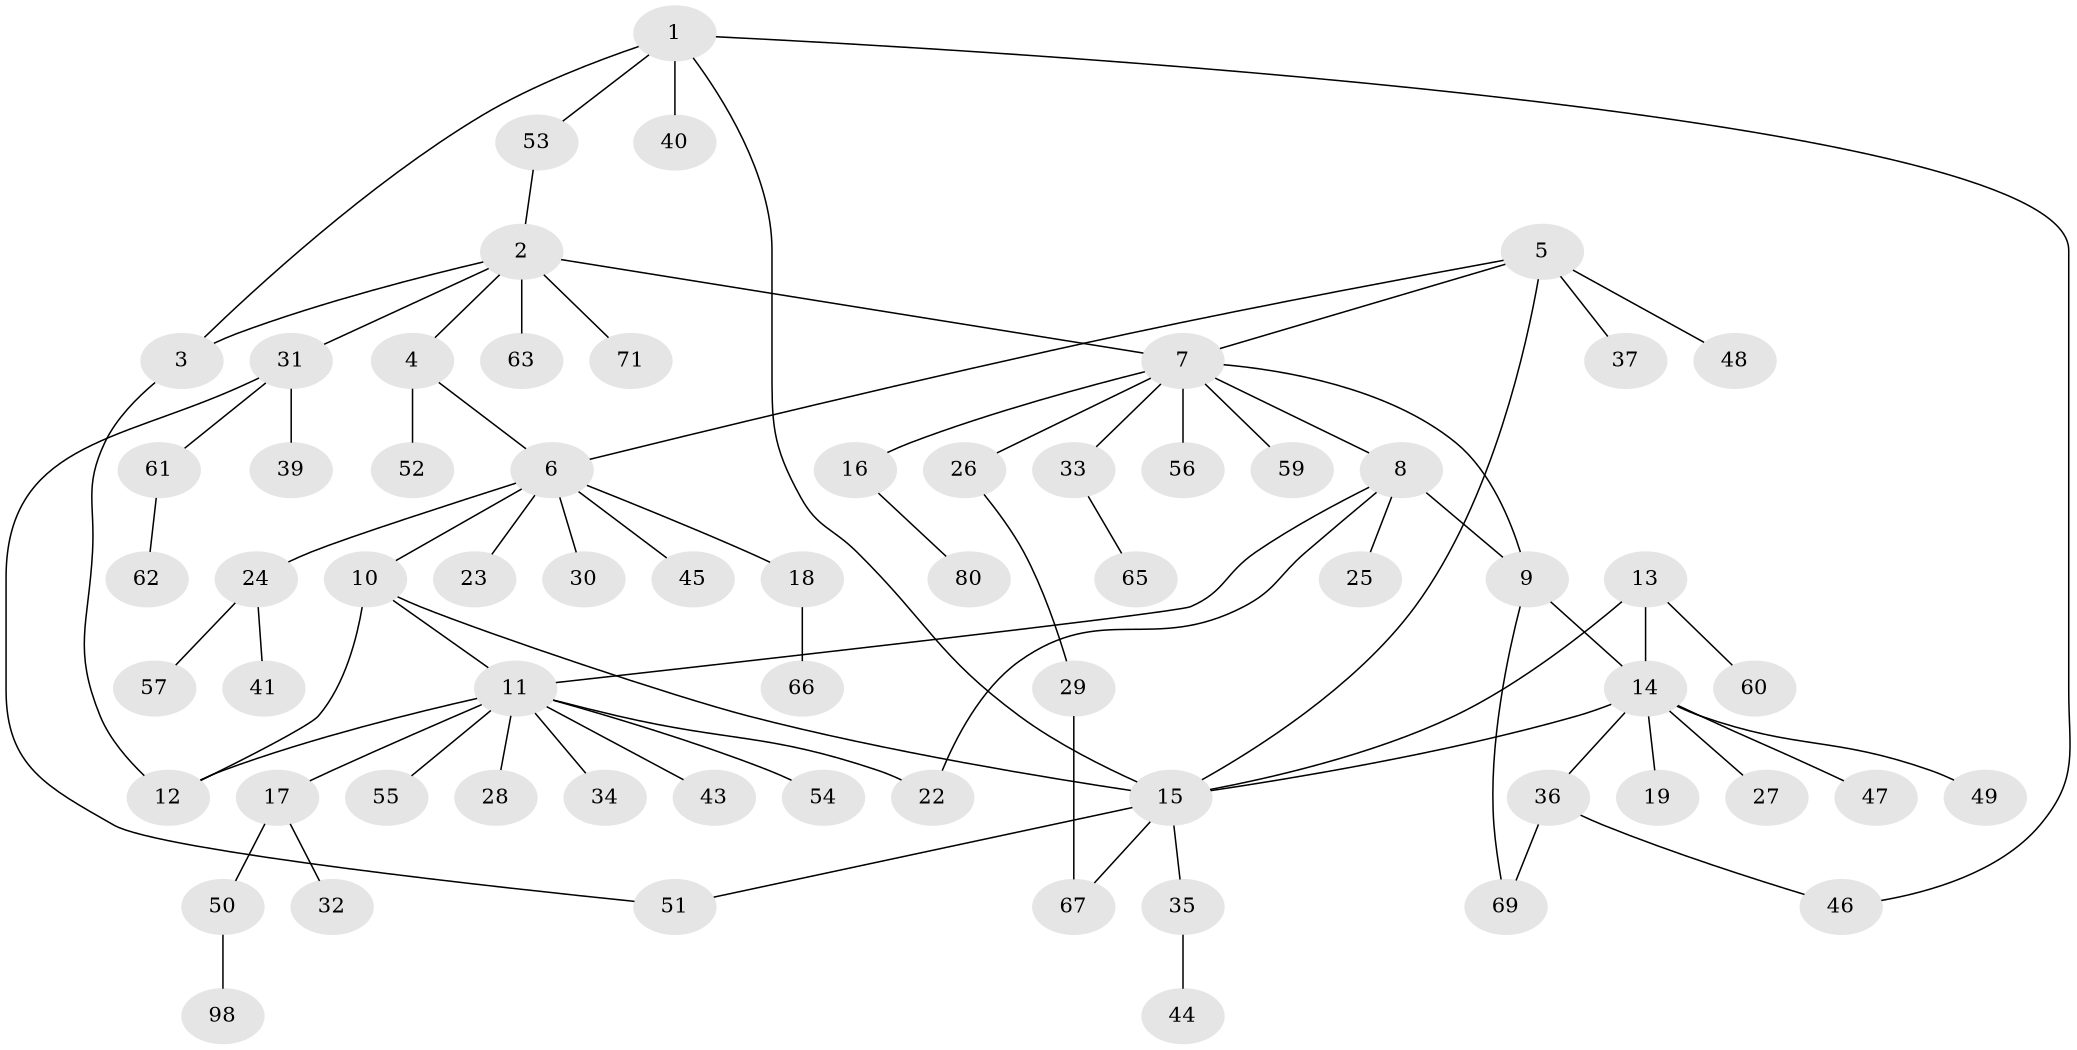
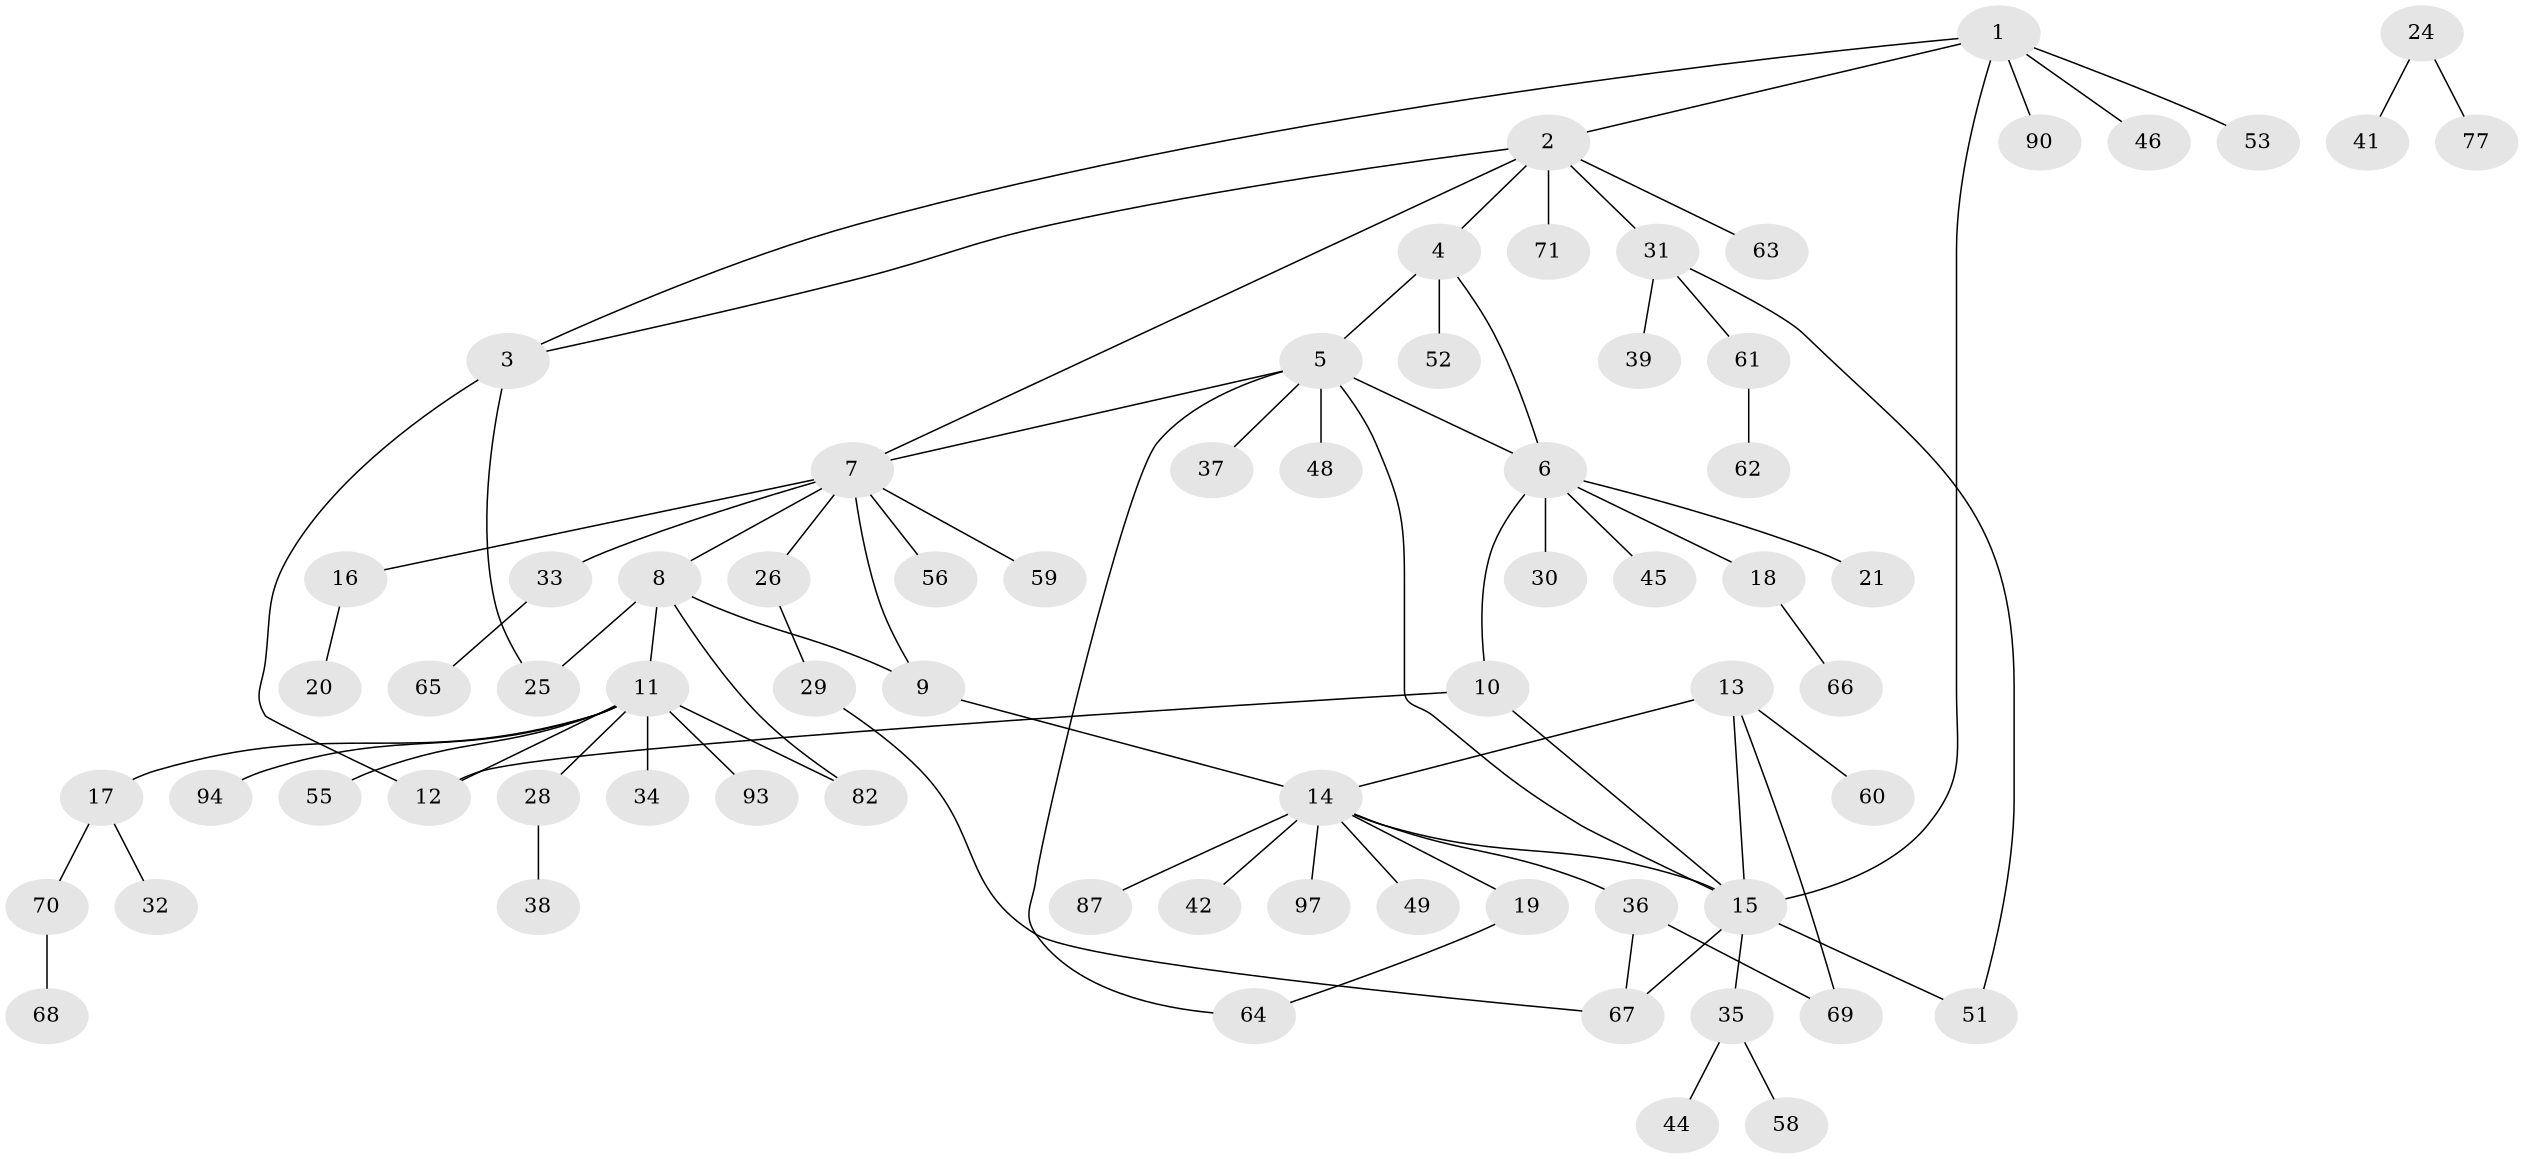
node "40": label "40" -> "90"
edge "53" -- "2": now "1" -- "2"
edge "4" -- "5": added
edge "6" -- "24": removed
edge "3" -- "25": added
node "23": label "23" -> "21"
node "80": label "80" -> "20"
edge "10" -- "11": removed
node "57": label "57" -> "77"
edge "9" -- "69": now "13" -- "69"
node "43": label "43" -> "93"
node "54": label "54" -> "94"
node "22": label "22" -> "82"
node "27": label "27" -> "87"
node "47": label "47" -> "97"
edge "36" -- "46": now "36" -- "67"
node "50": label "50" -> "70"
node "38": added
node "42": added
node "98": label "98" -> "68"
node "64": added
node "58": added
